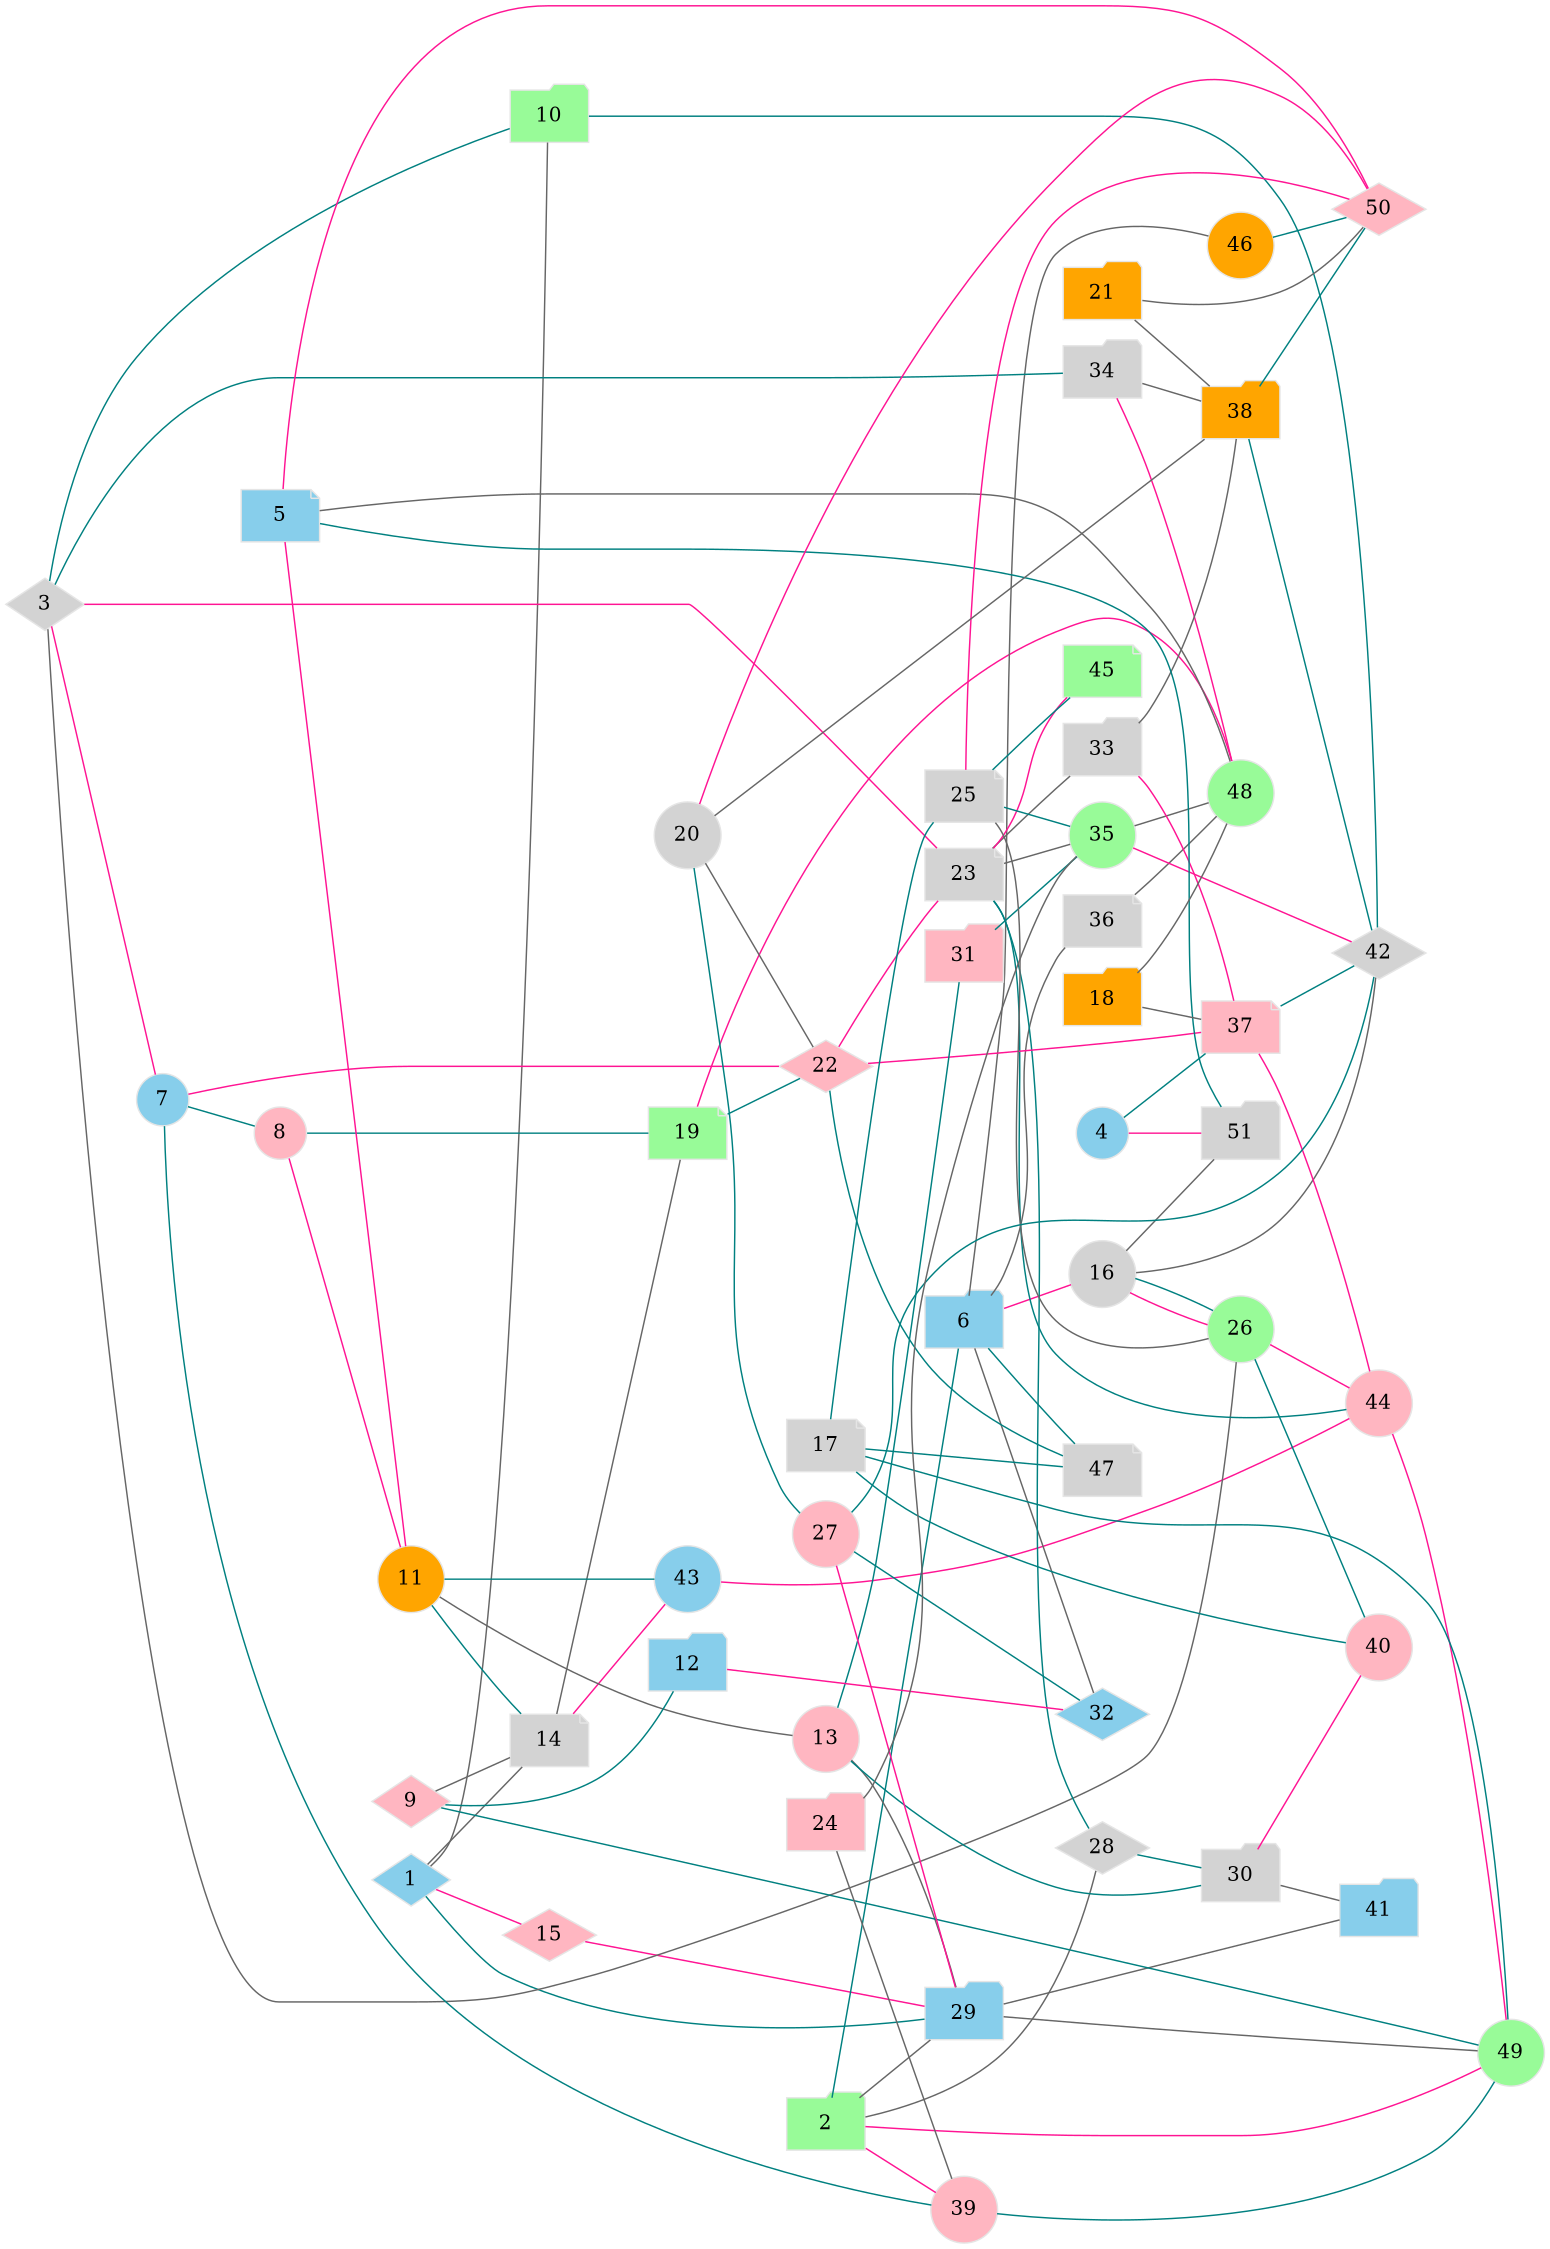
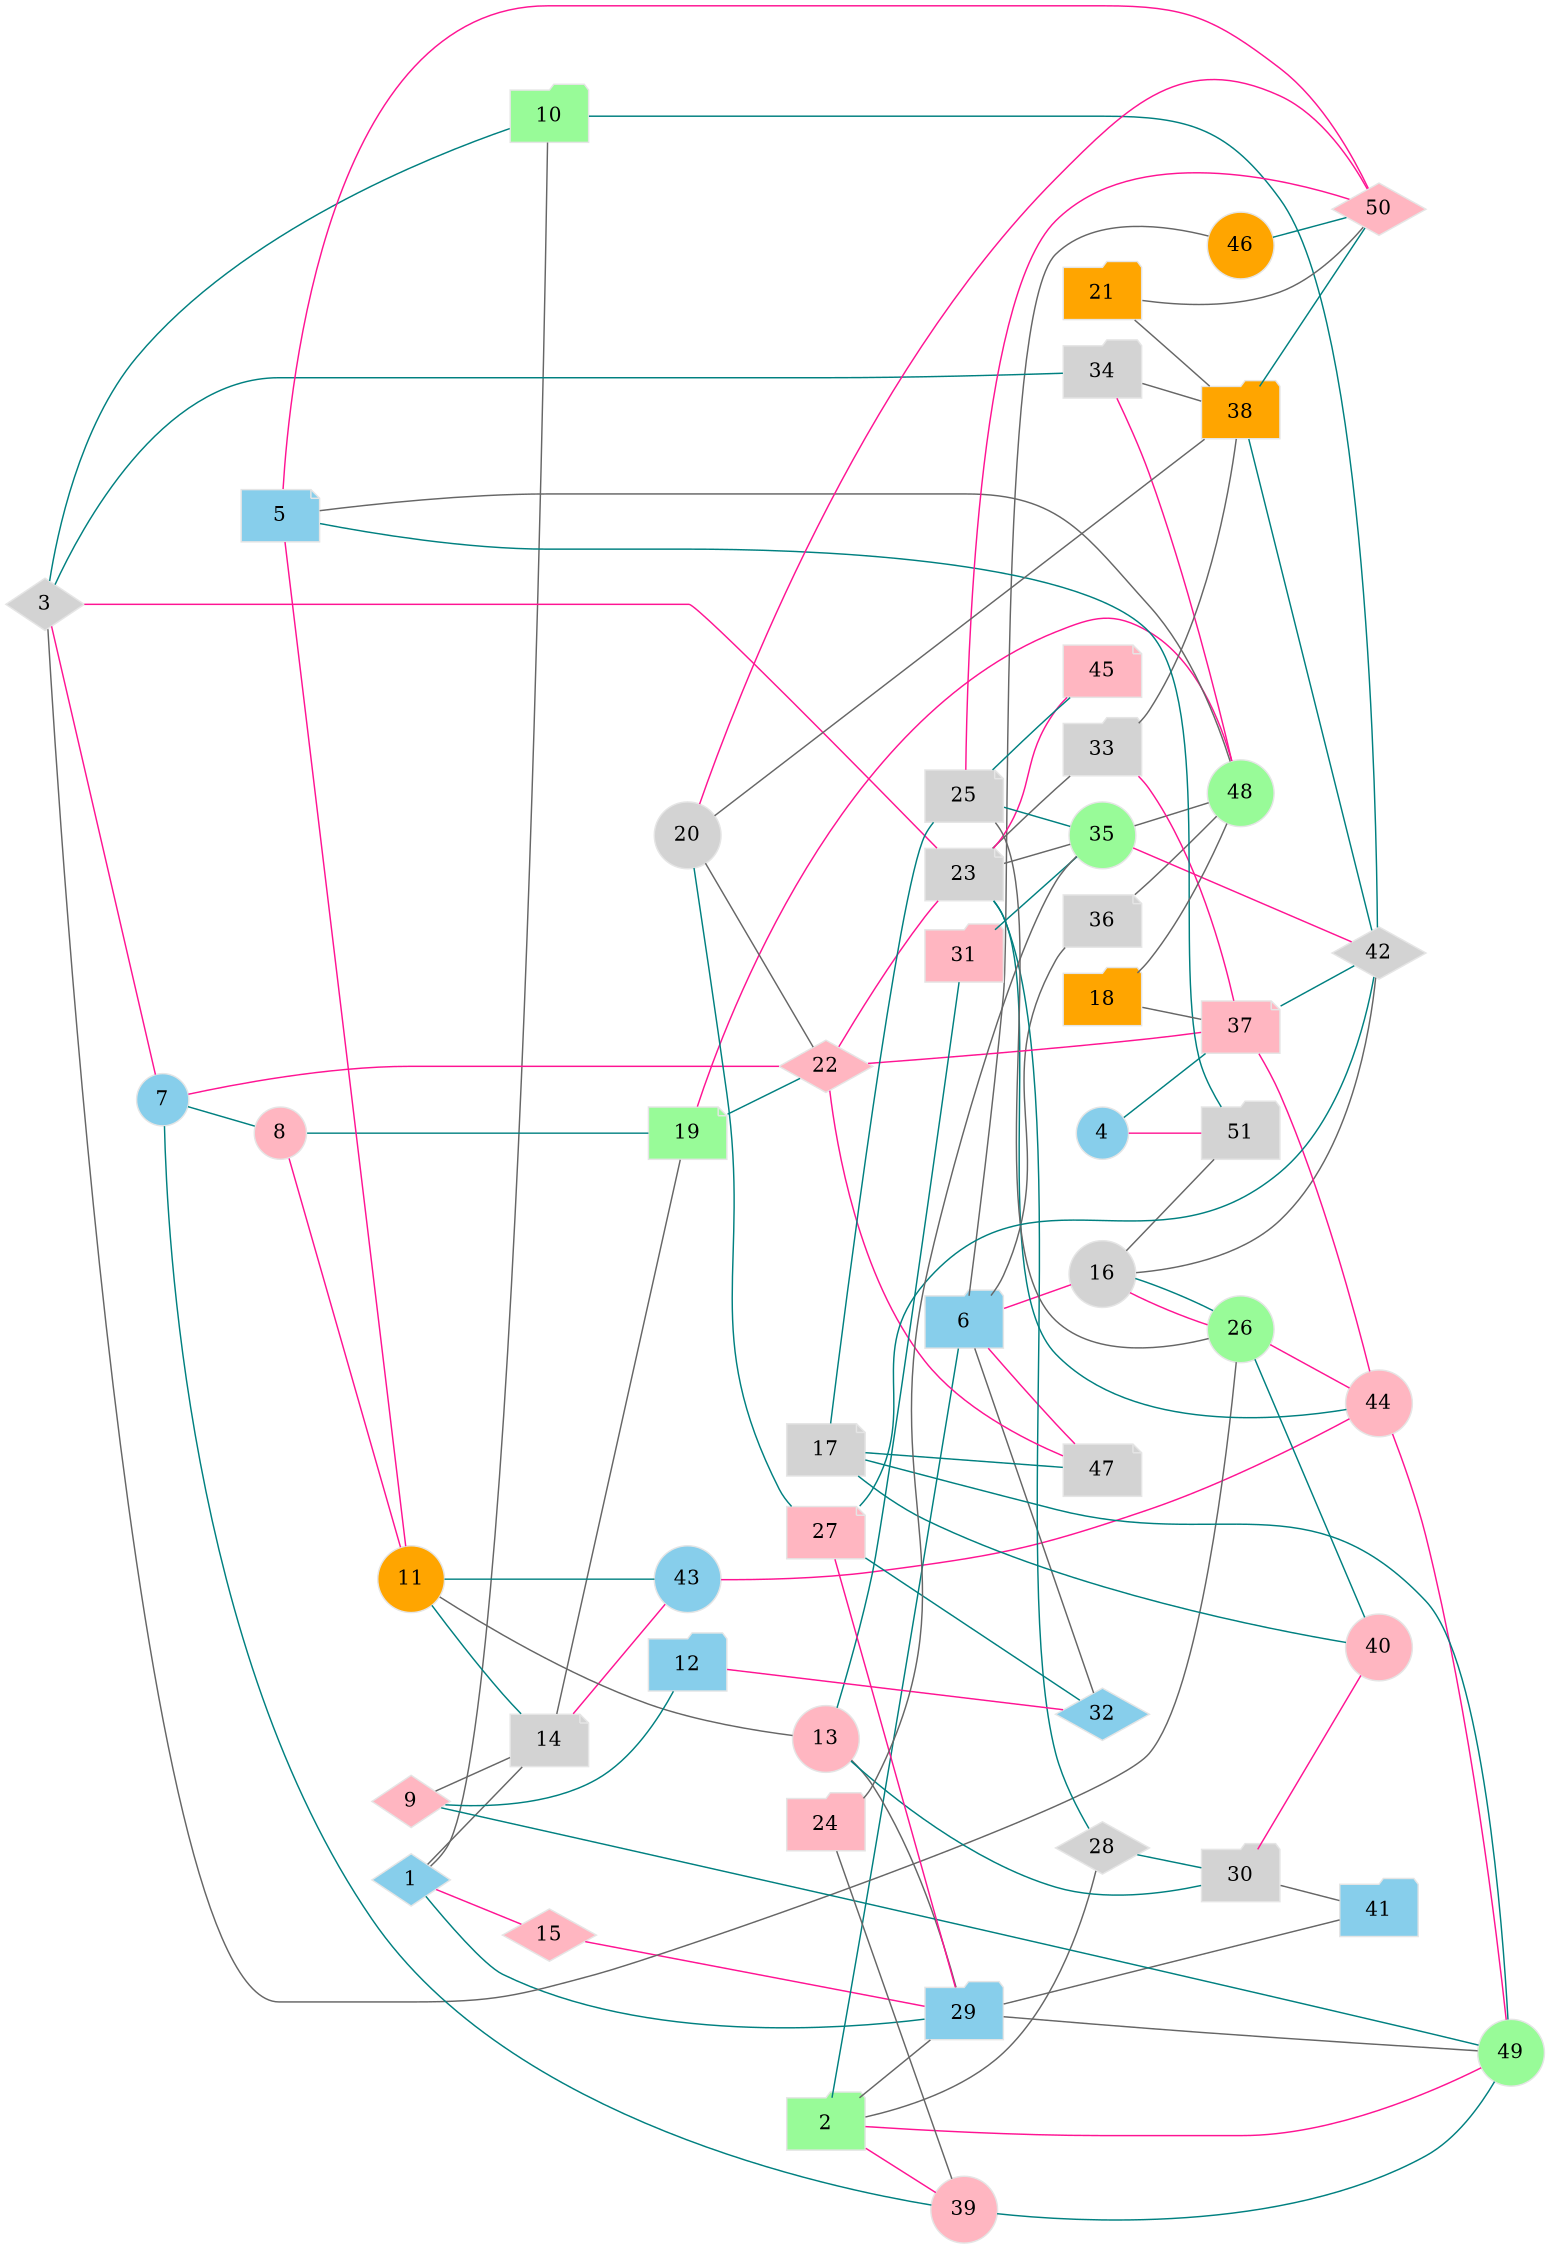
node "45": fillcolor palegreen -> lightpink
edge "22" -- "47": color teal -> deeppink
edge "6" -- "47": color teal -> deeppink
node "27": shape circle -> note
